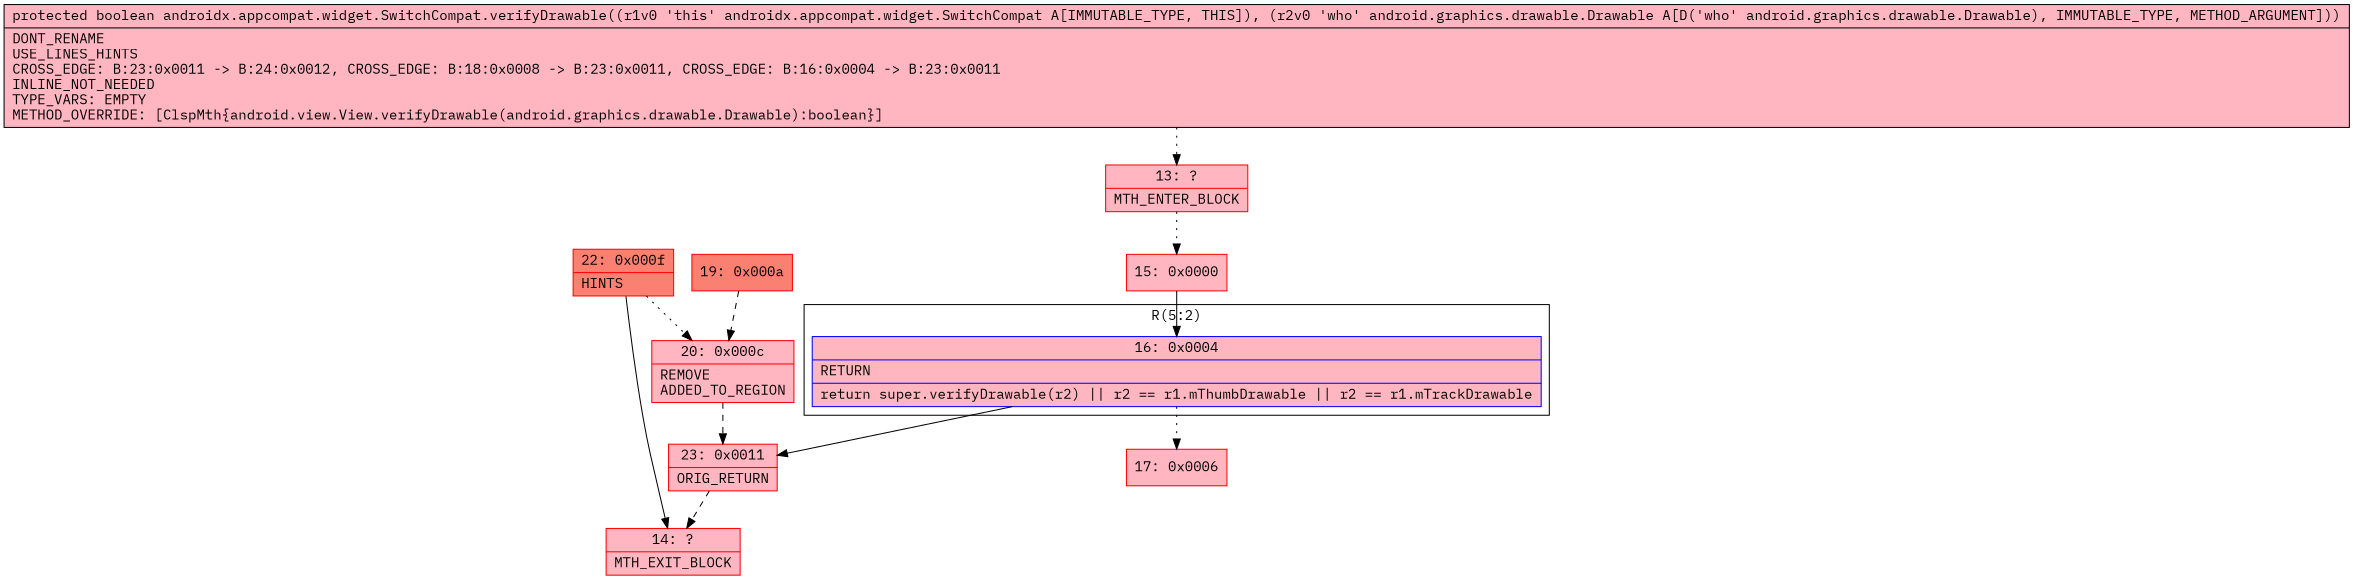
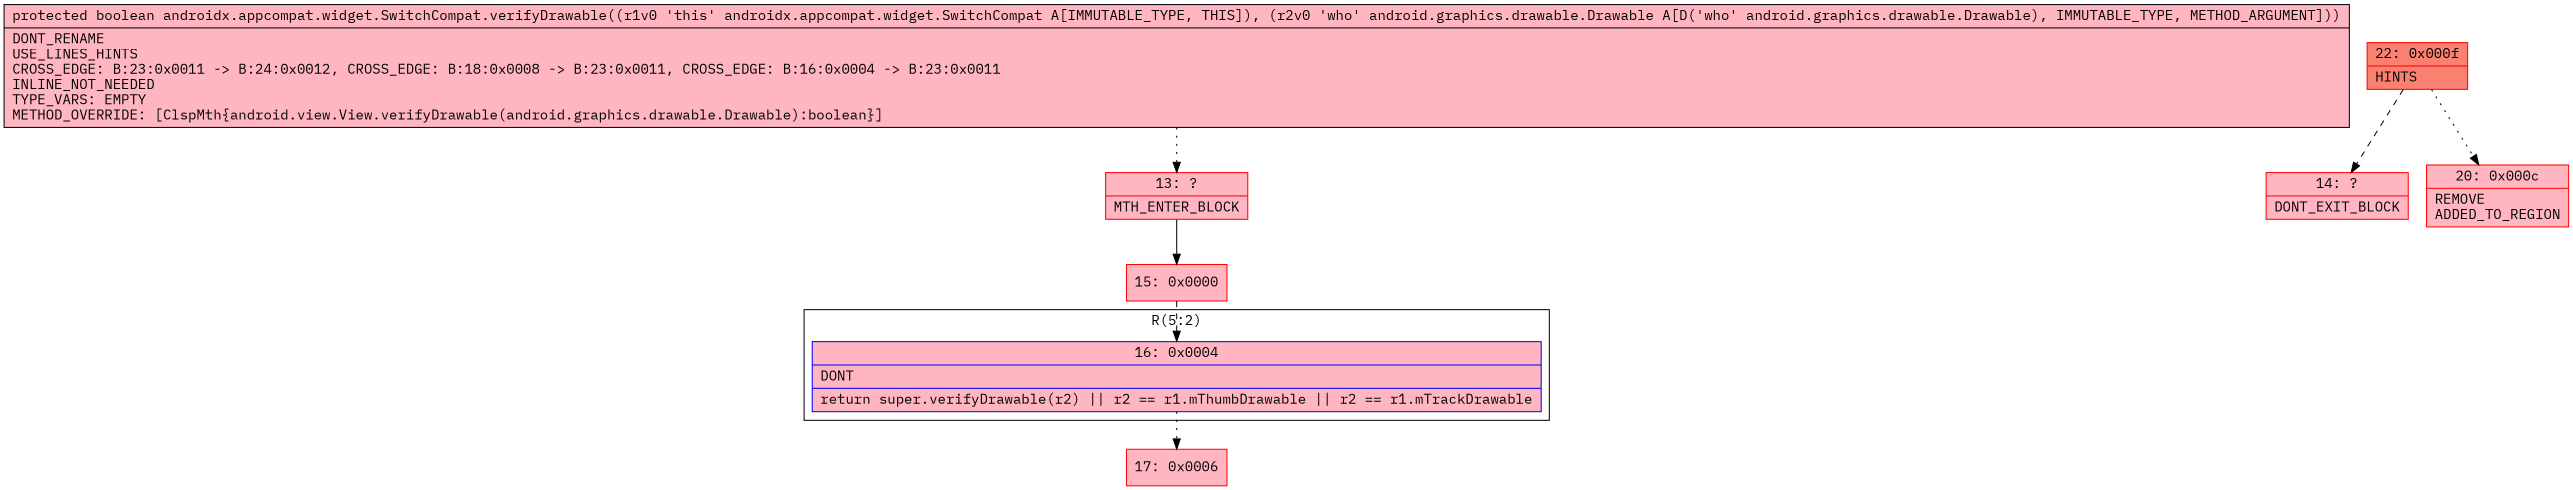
edge "13: ?" -> "15: 0x0000": style dotted -> solid
node "19: 0x000a": removed
edge "15: 0x0000" -> "16: 0x0004": style solid -> dashed
node "16: 0x0004": text "RETURN" -> "DONT"
edge "22: 0x000f" -> "14: ?": style solid -> dashed
node "23: 0x0011": removed
node "14: ?": text "MTH_EXIT_BLOCK" -> "DONT_EXIT_BLOCK"
